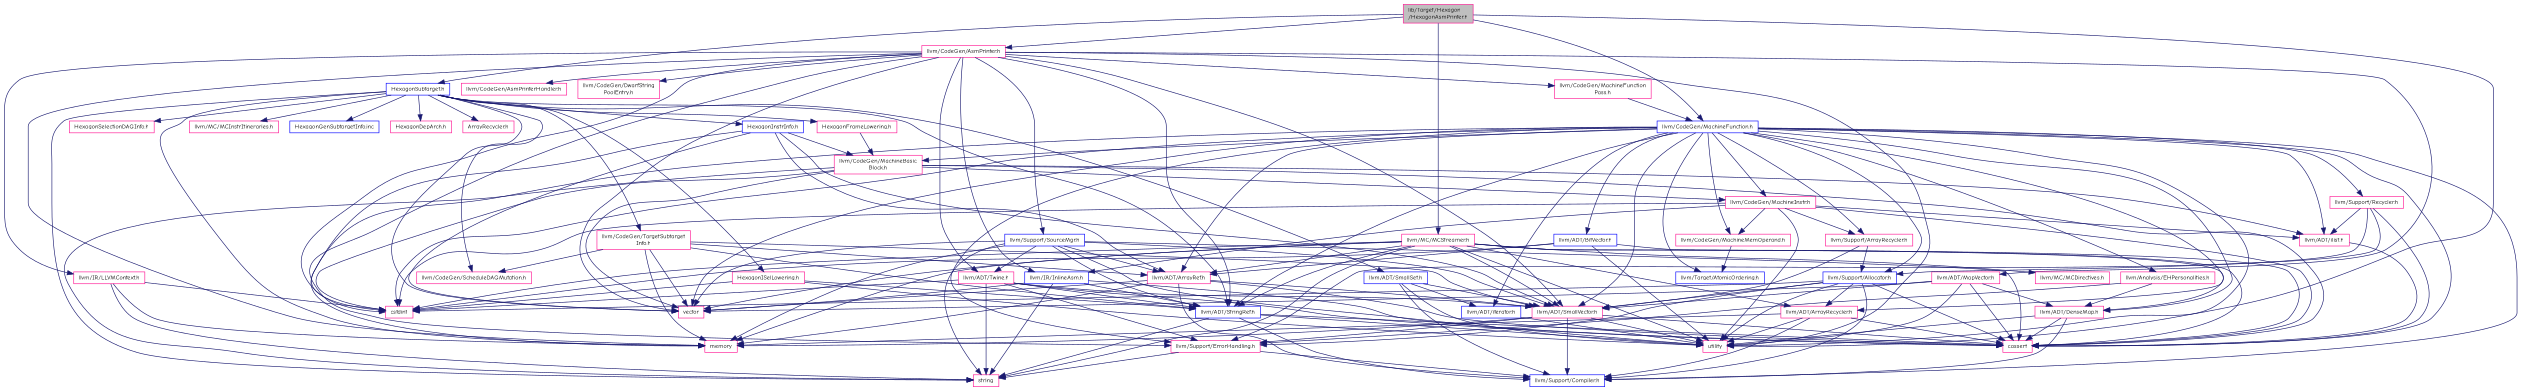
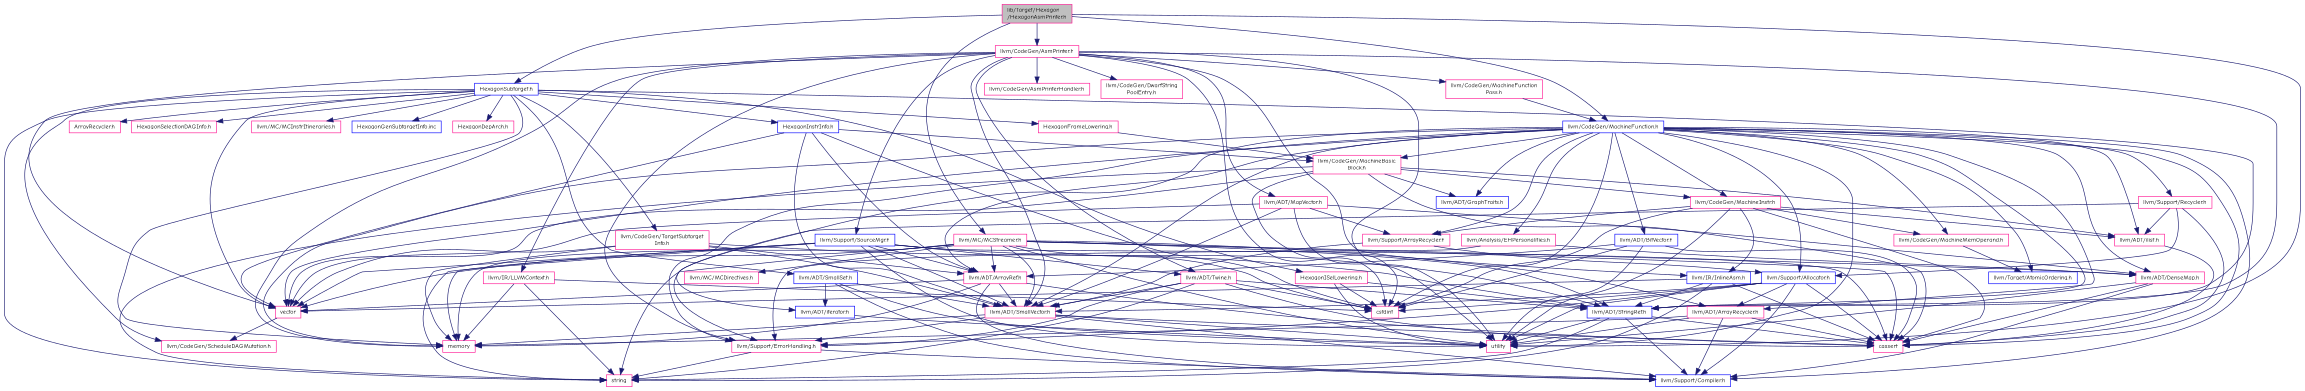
node "llvm/ADT/GraphTraits.h": added
edge "llvm/CodeGen/TargetSubtarget Info.h" -> "llvm/CodeGen/ScheduleDAGMutation.h": now "vector" -> "llvm/CodeGen/ScheduleDAGMutation.h"
edge "llvm/ADT/MapVector.h" -> "cassert": now "llvm/ADT/MapVector.h" -> "llvm/Support/ArrayRecycler.h"
